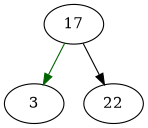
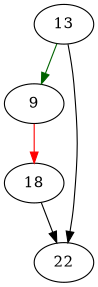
node "17": label "17" -> "13"
node "3": label "3" -> "9"
node "18": added
